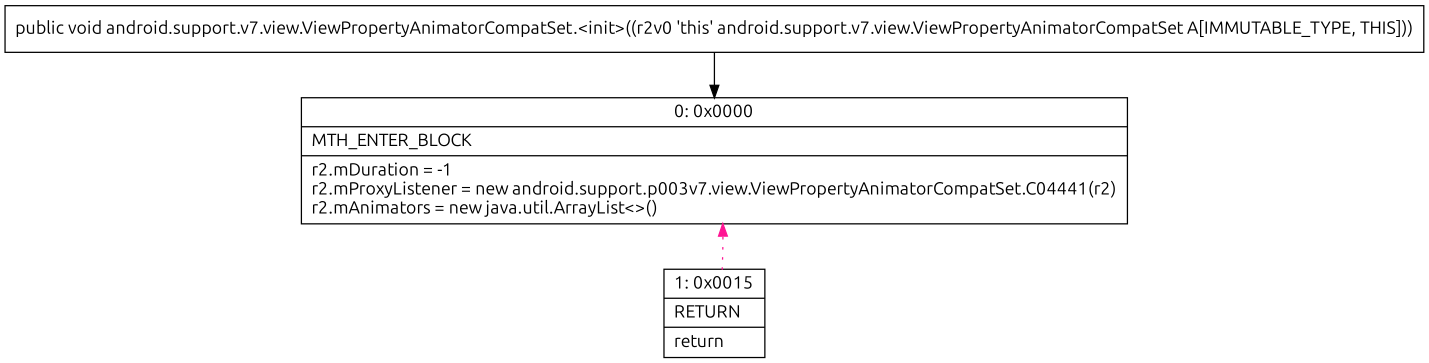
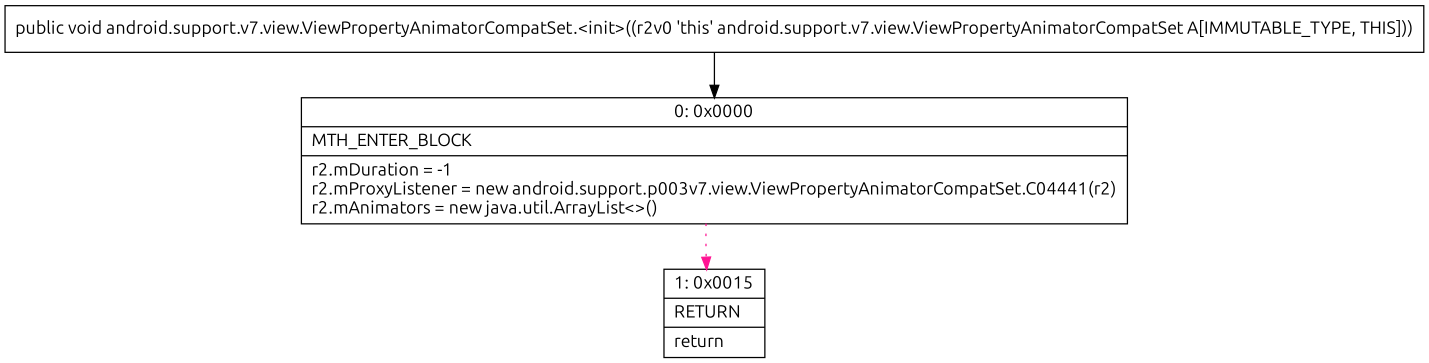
edge "1: 0x0015" -> "0: 0x0000": reversed
